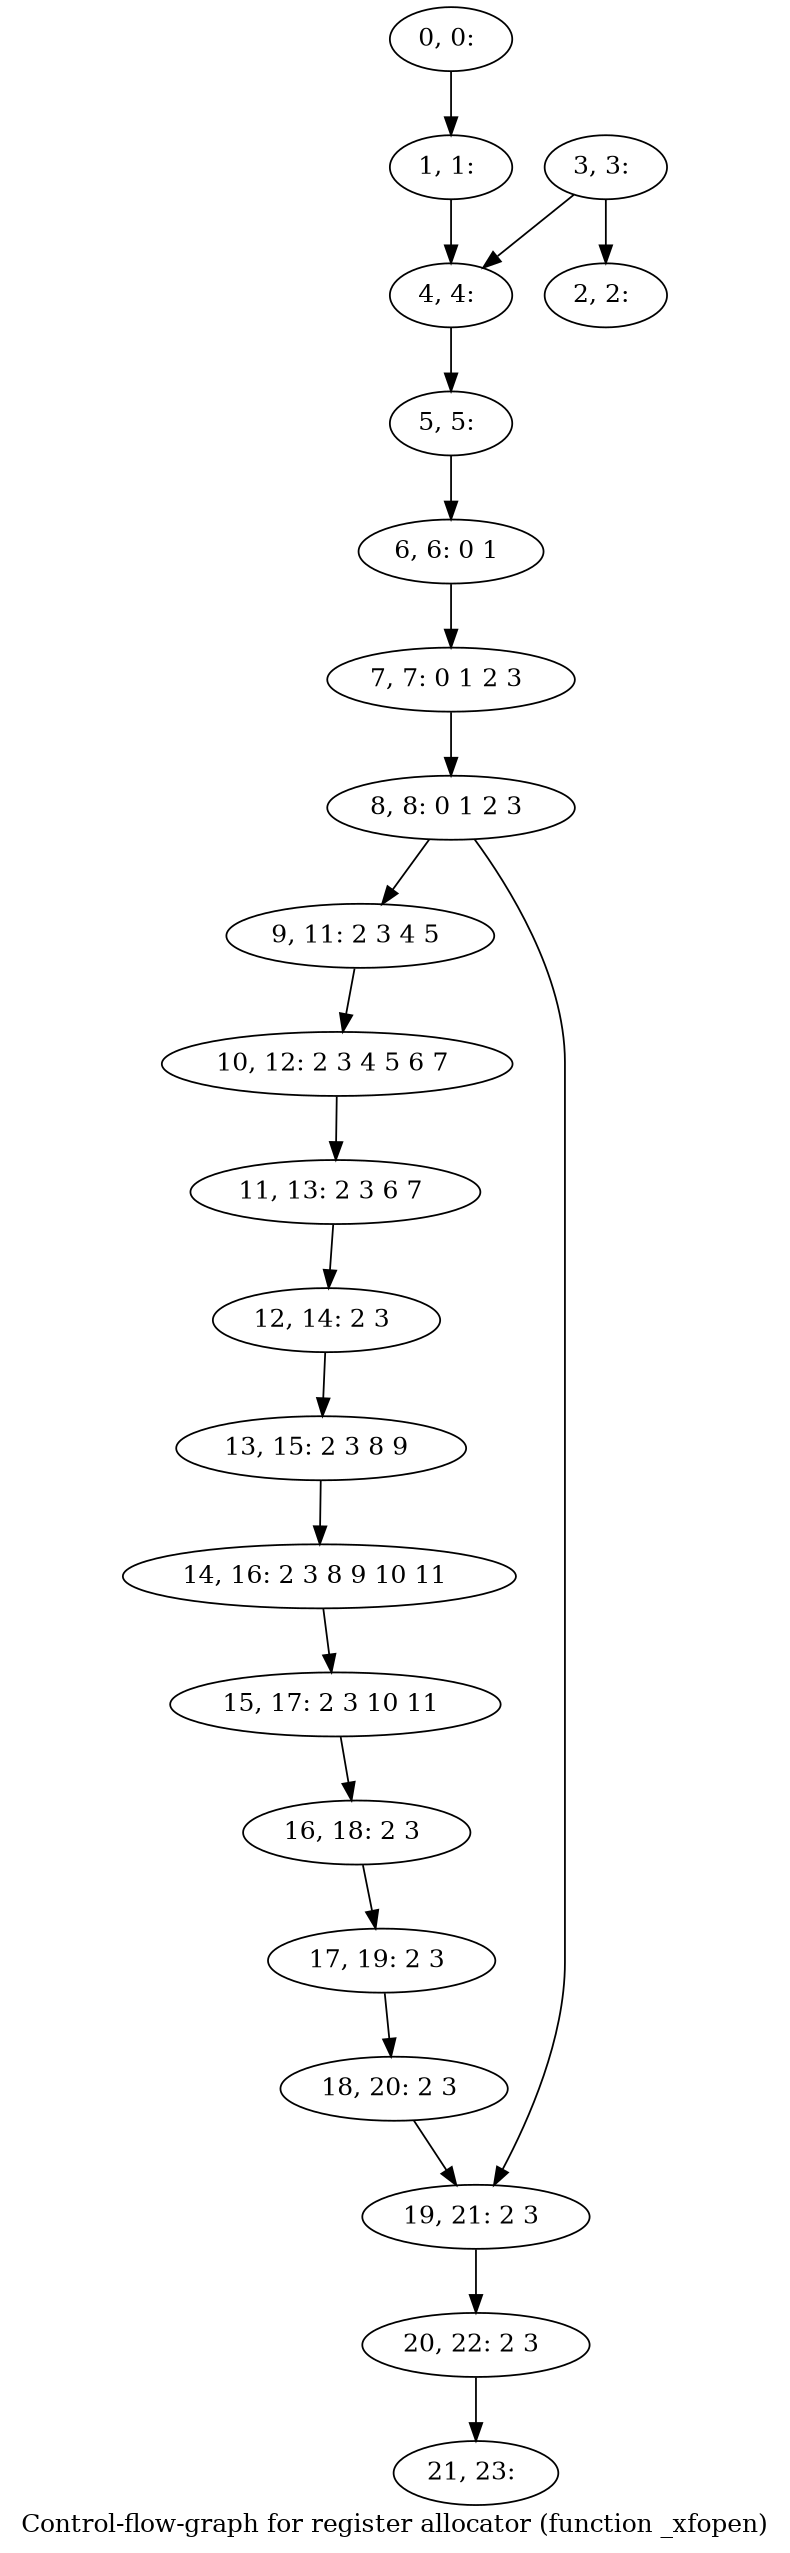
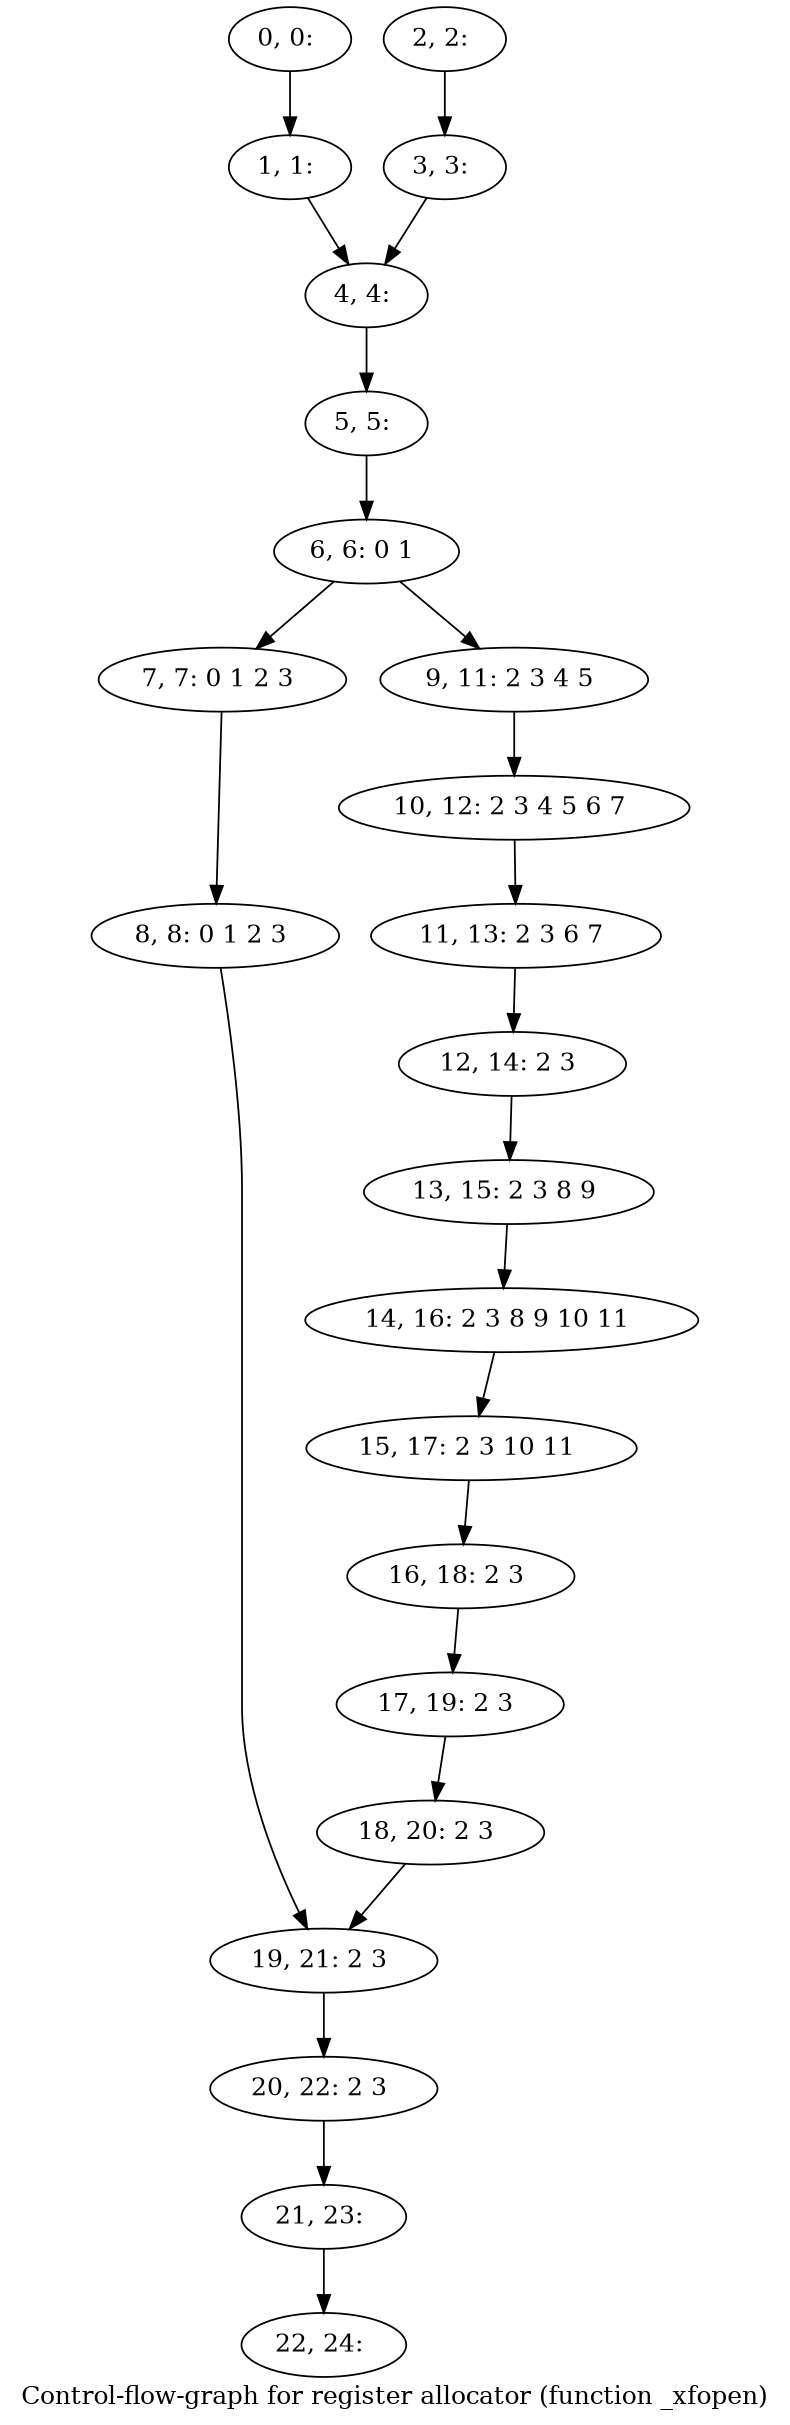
edge "3, 3:" -> "2, 2:": reversed
edge "8, 8: 0 1 2 3" -> "9, 11: 2 3 4 5": now "6, 6: 0 1" -> "9, 11: 2 3 4 5"
node "22, 24:": added
